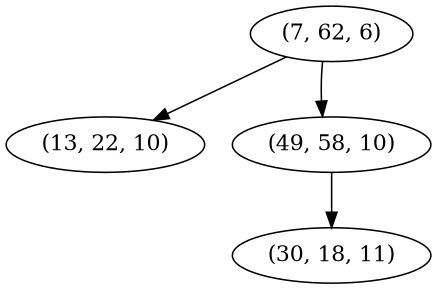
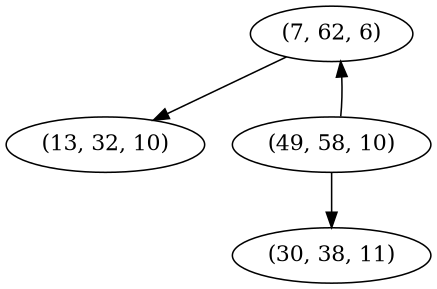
edge "(7, 62, 6)" -> "(49, 58, 10)": reversed
node "(13, 22, 10)": label "(13, 22, 10)" -> "(13, 32, 10)"
node "(30, 18, 11)": label "(30, 18, 11)" -> "(30, 38, 11)"
